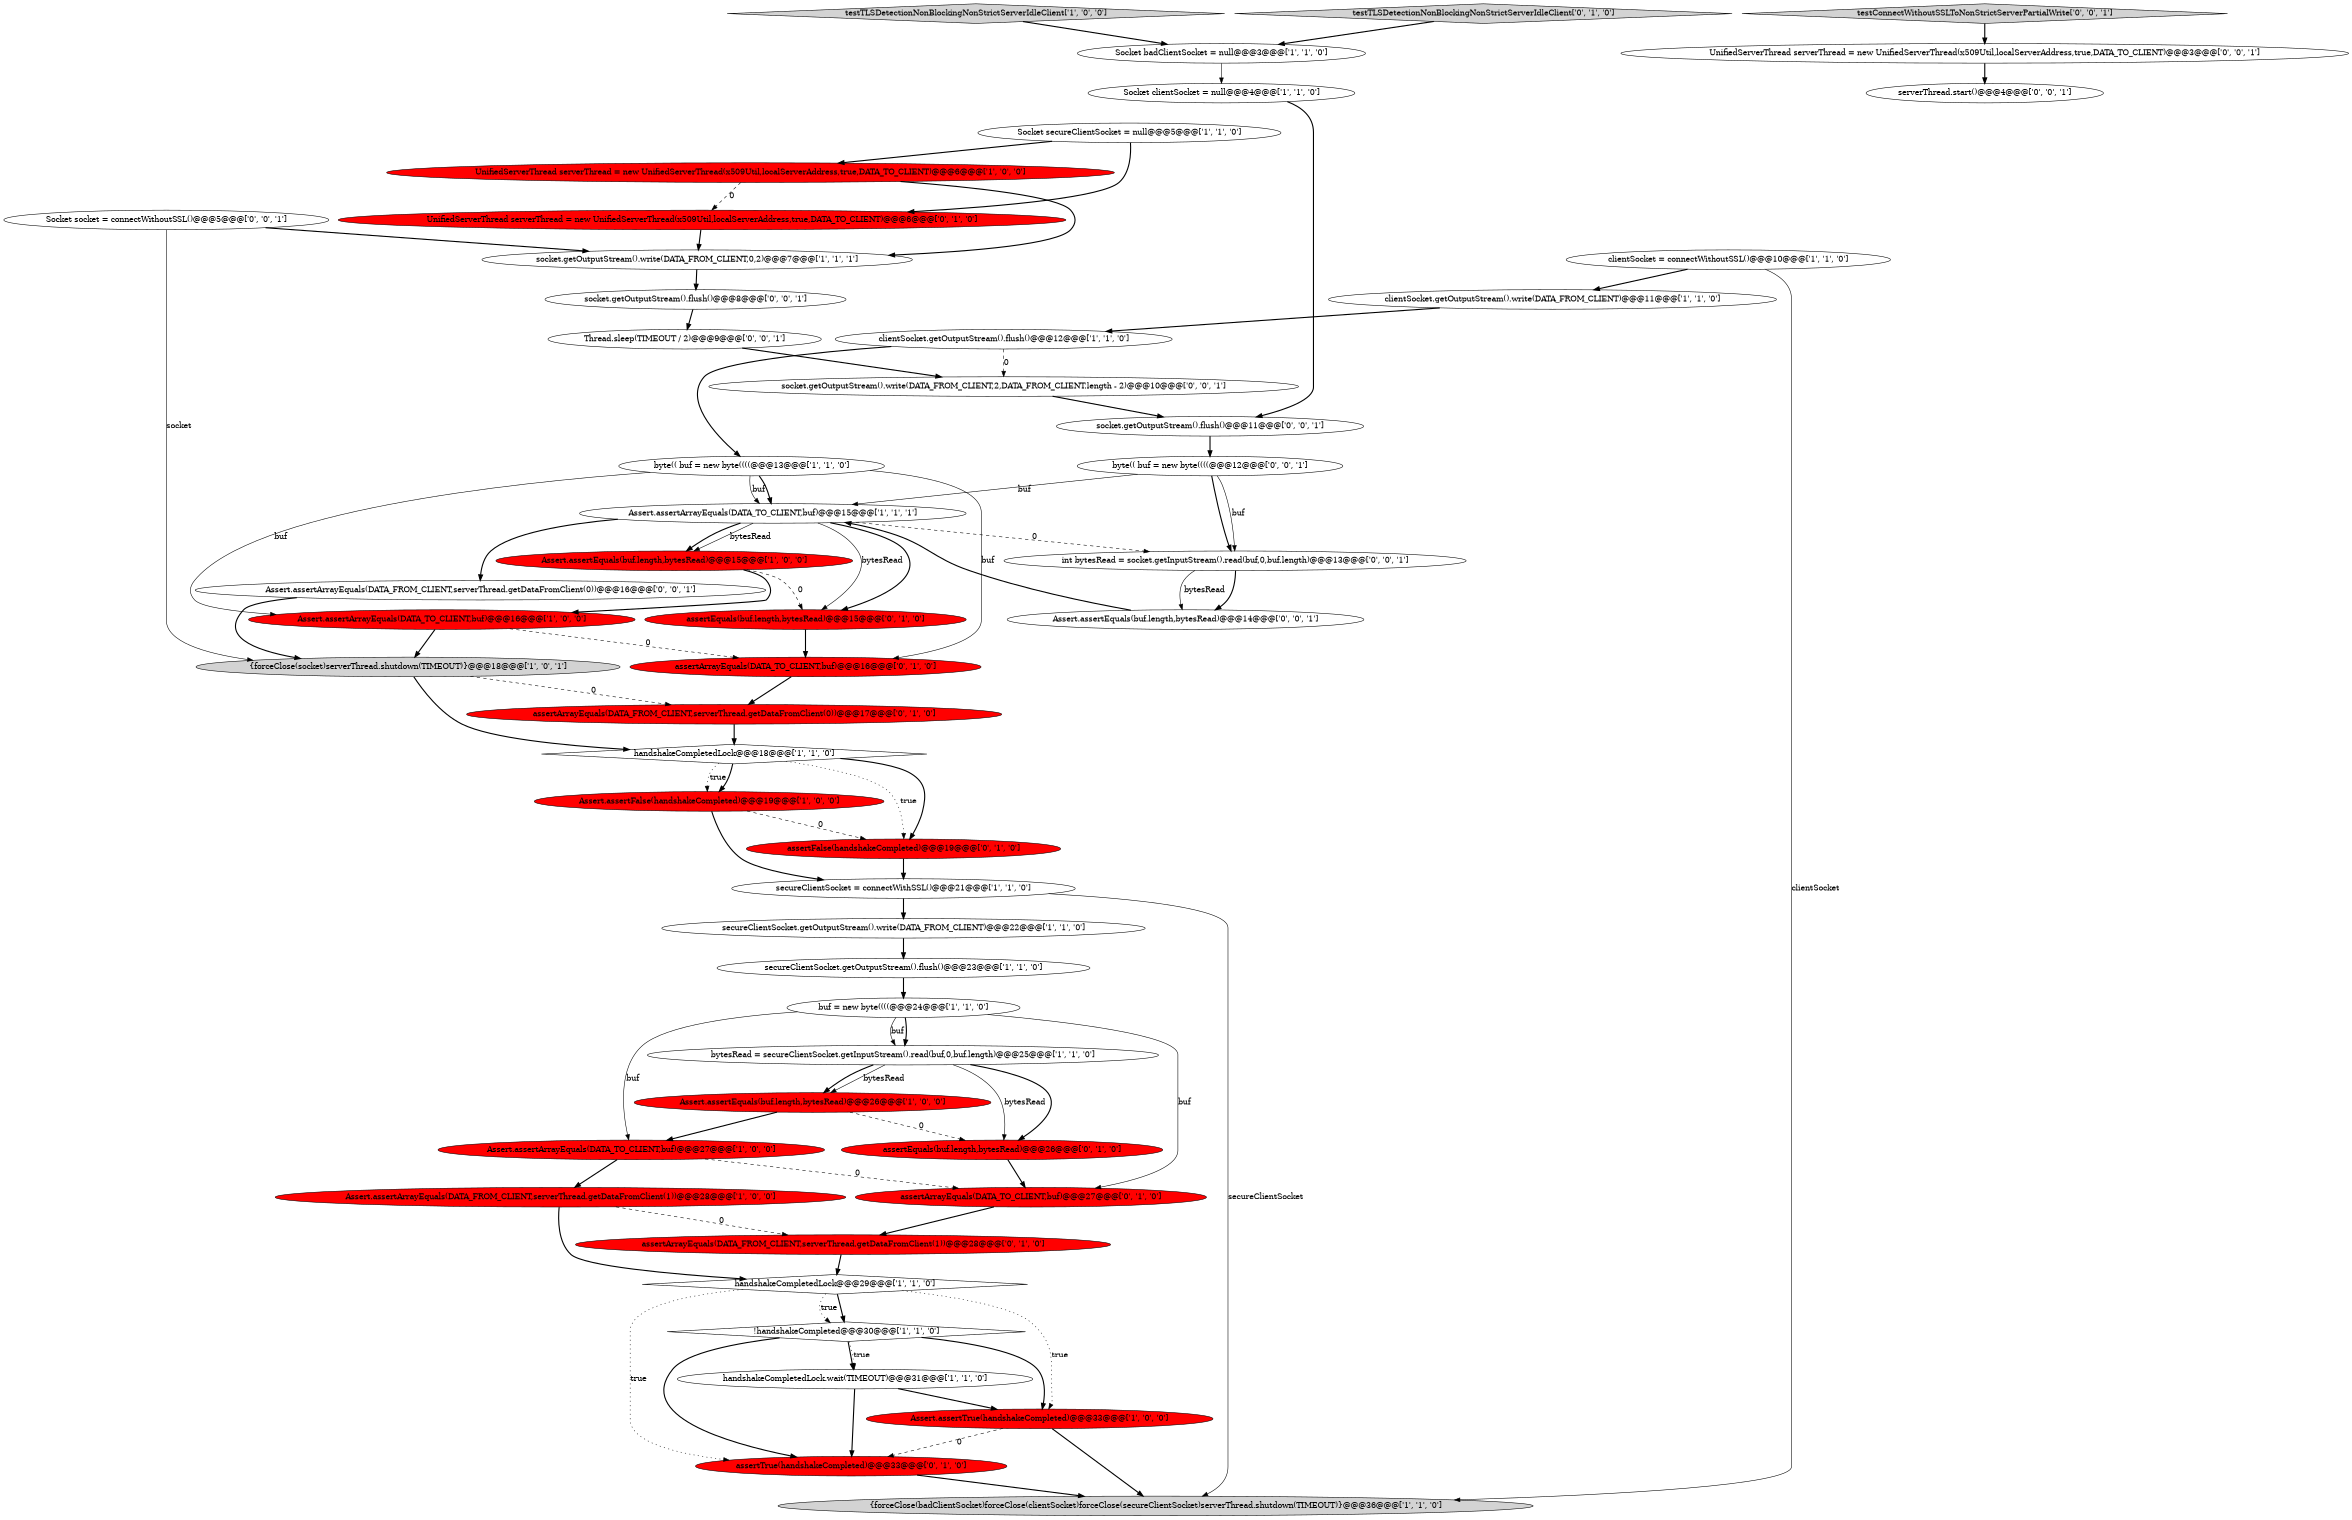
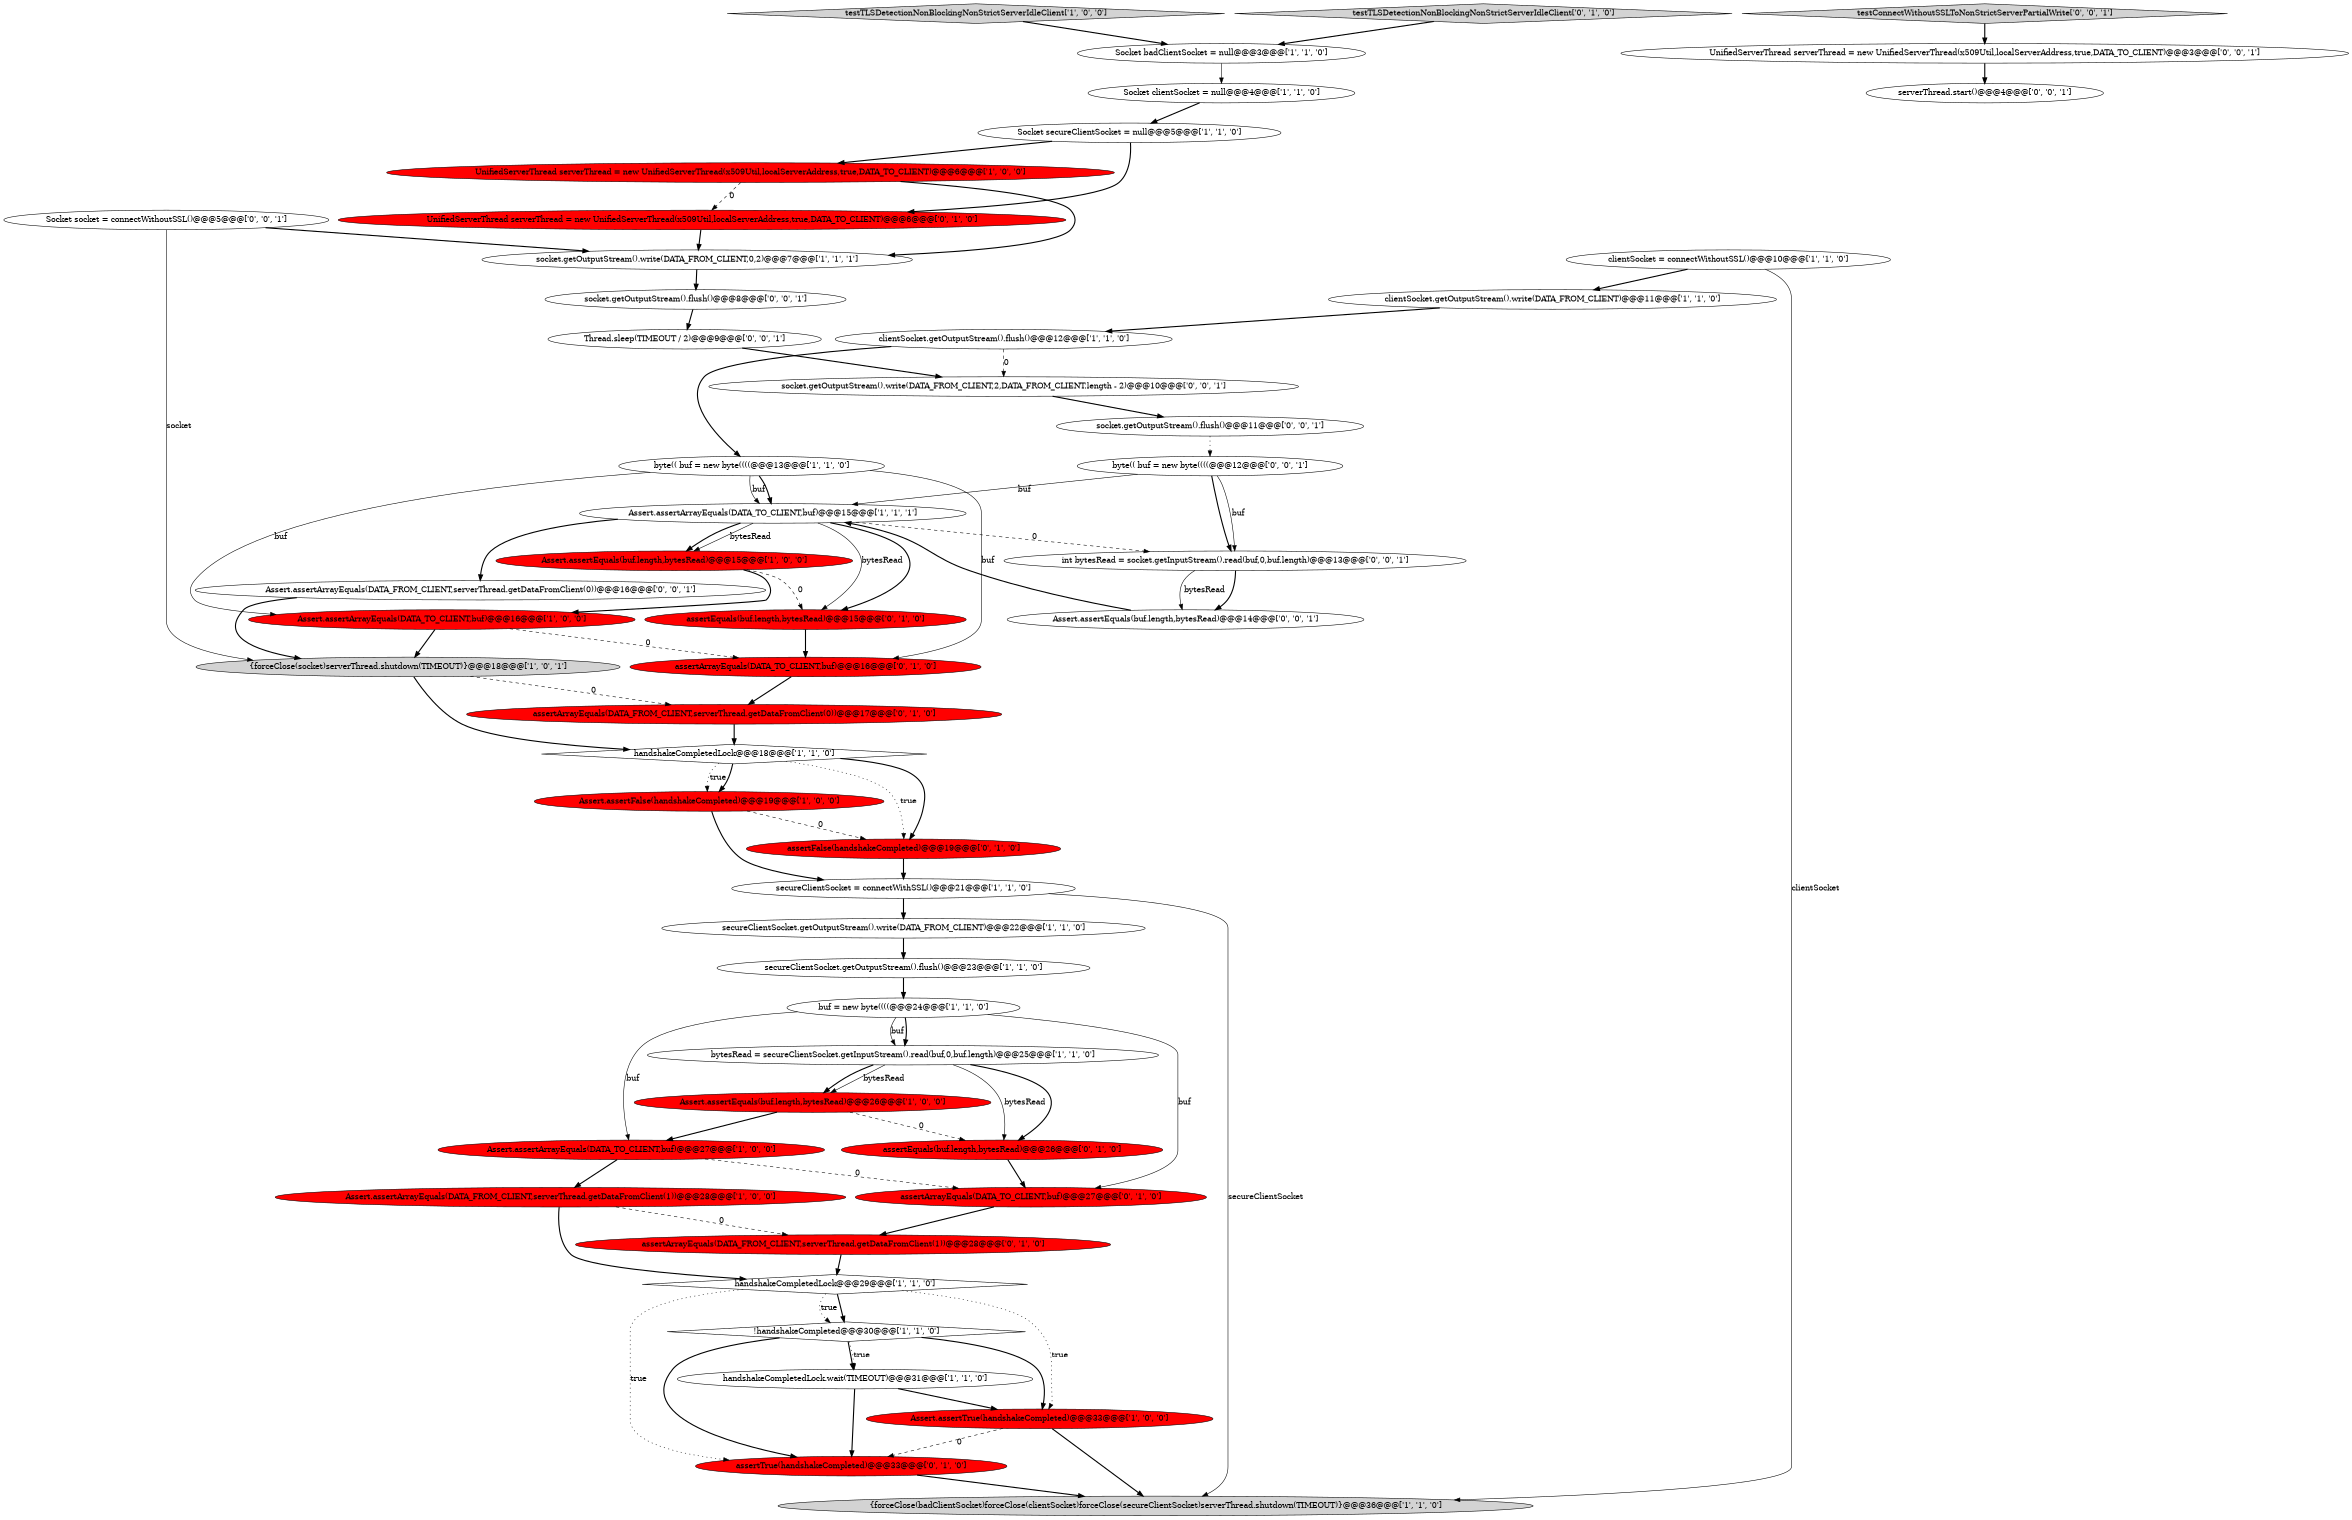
edge "Socket clientSocket = null@@@4@@@['1', '1', '0']" -> "socket.getOutputStream().flush()@@@11@@@['0', '0', '1']": now "Socket clientSocket = null@@@4@@@['1', '1', '0']" -> "Socket secureClientSocket = null@@@5@@@['1', '1', '0']"
edge "socket.getOutputStream().flush()@@@11@@@['0', '0', '1']" -> "byte(( buf = new byte((((@@@12@@@['0', '0', '1']": style bold -> dotted
